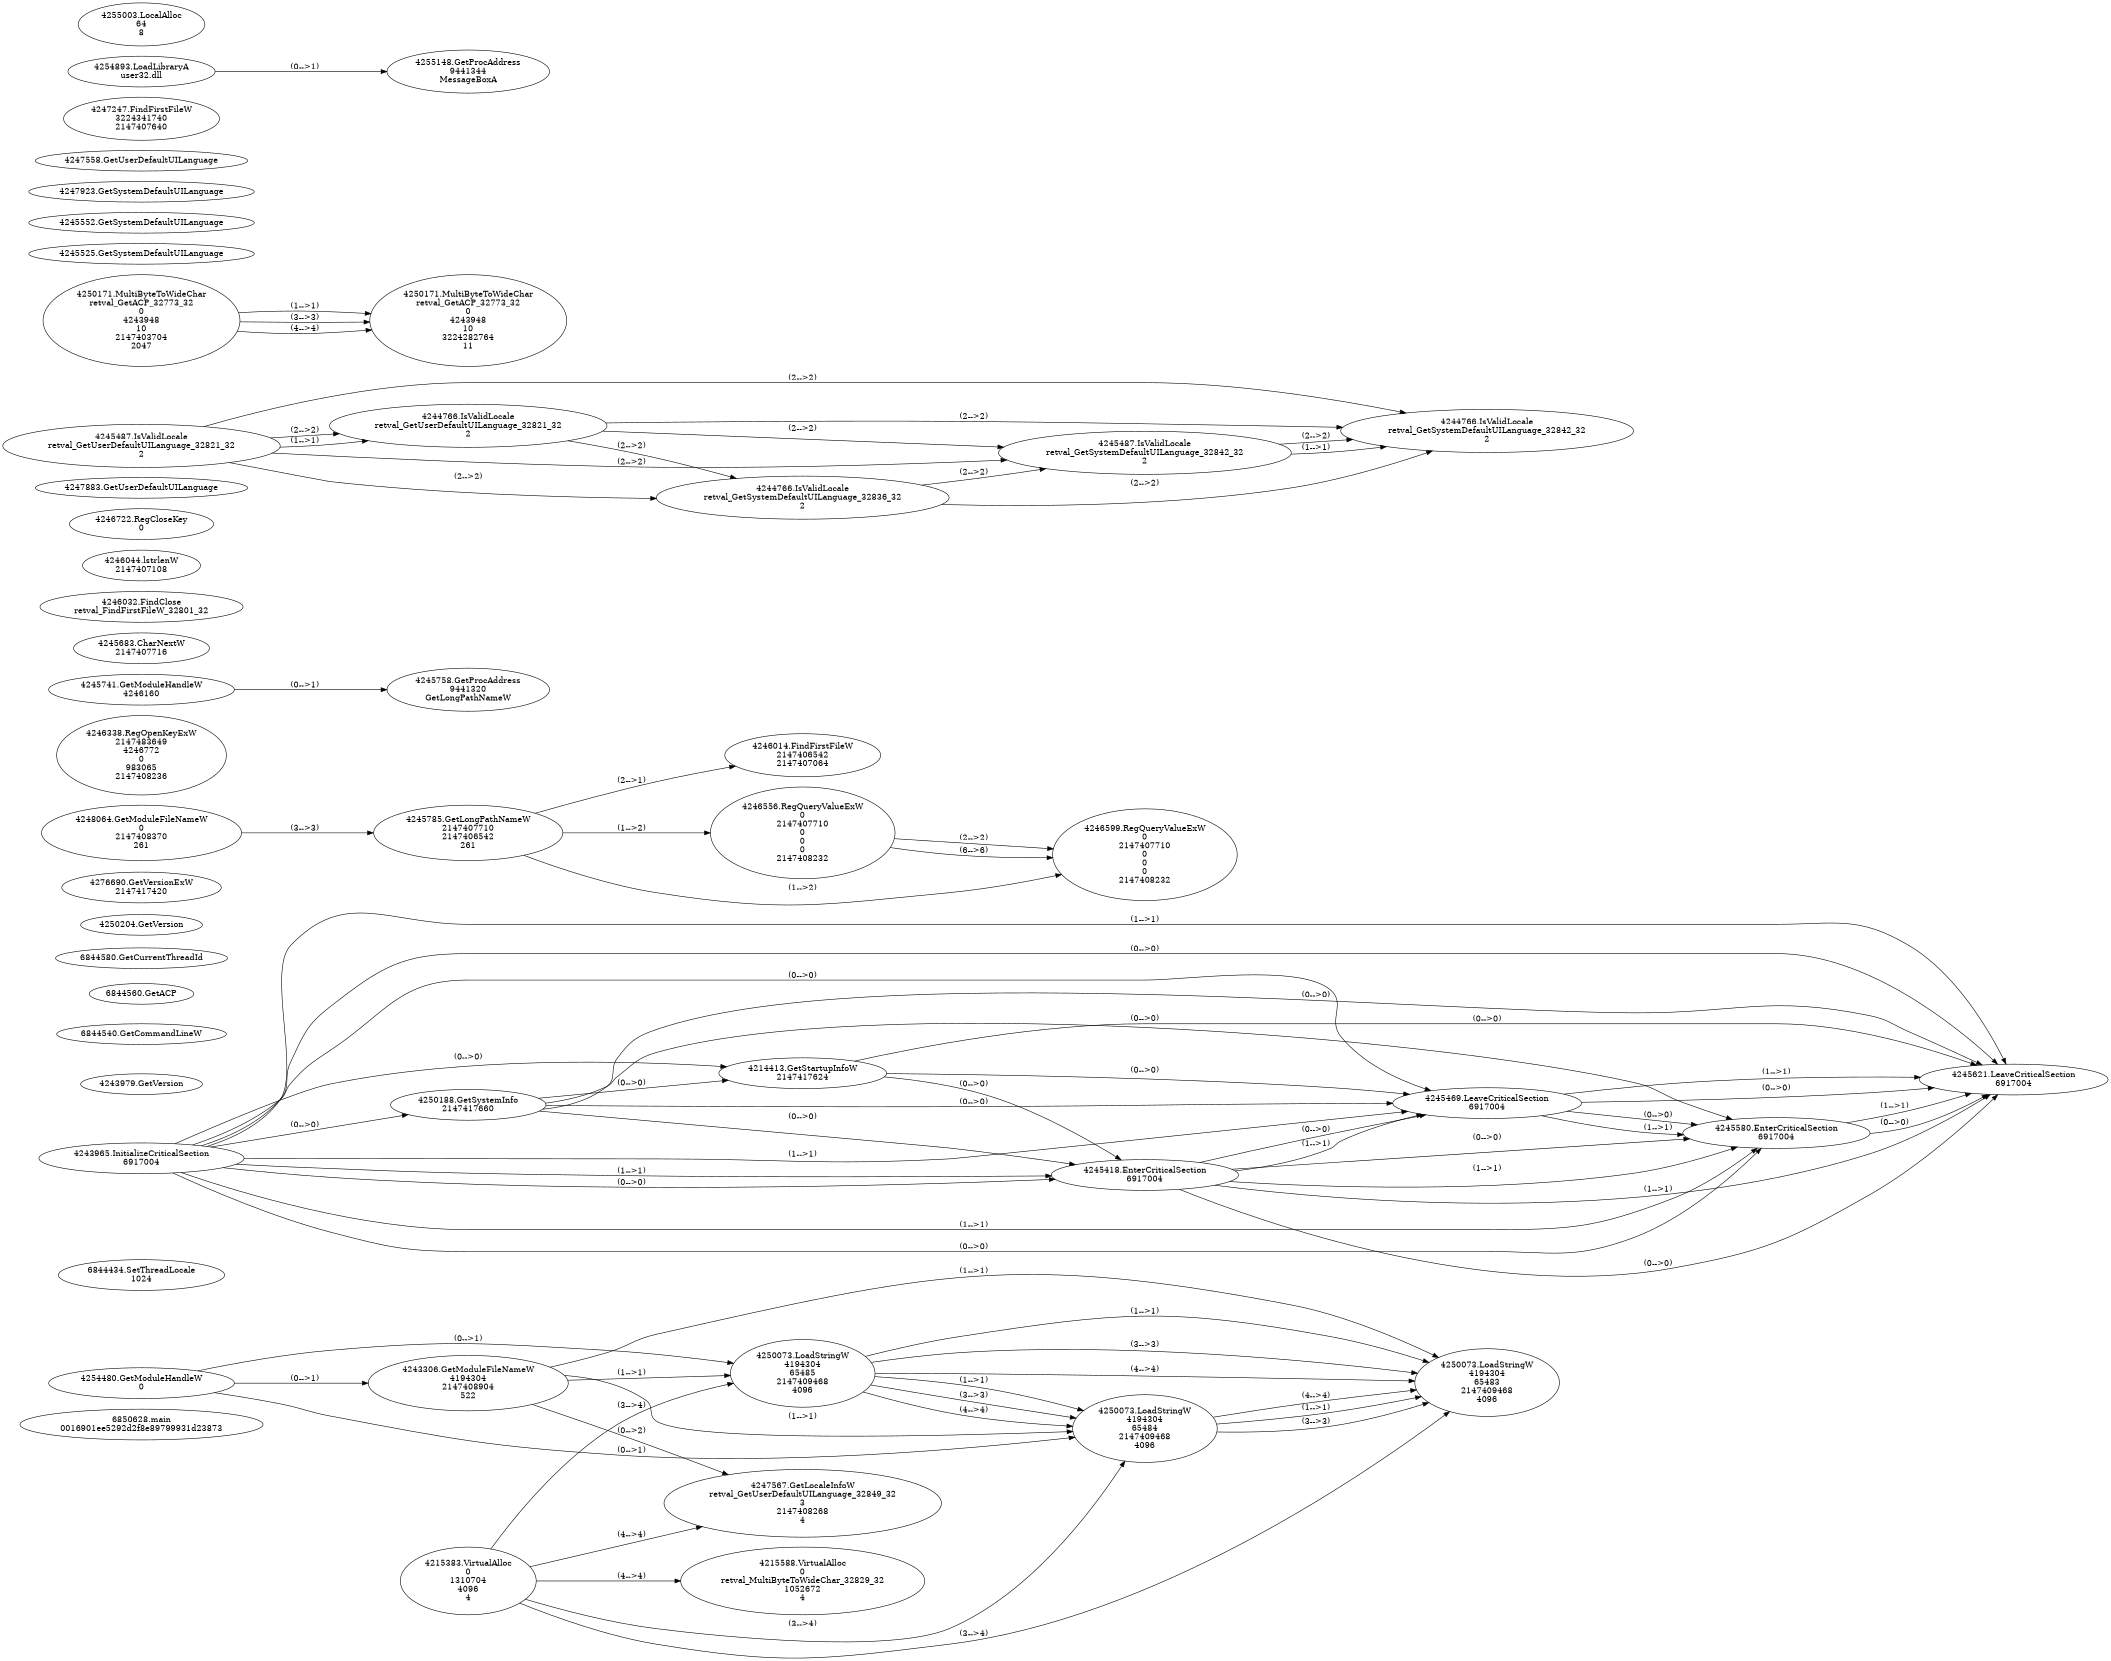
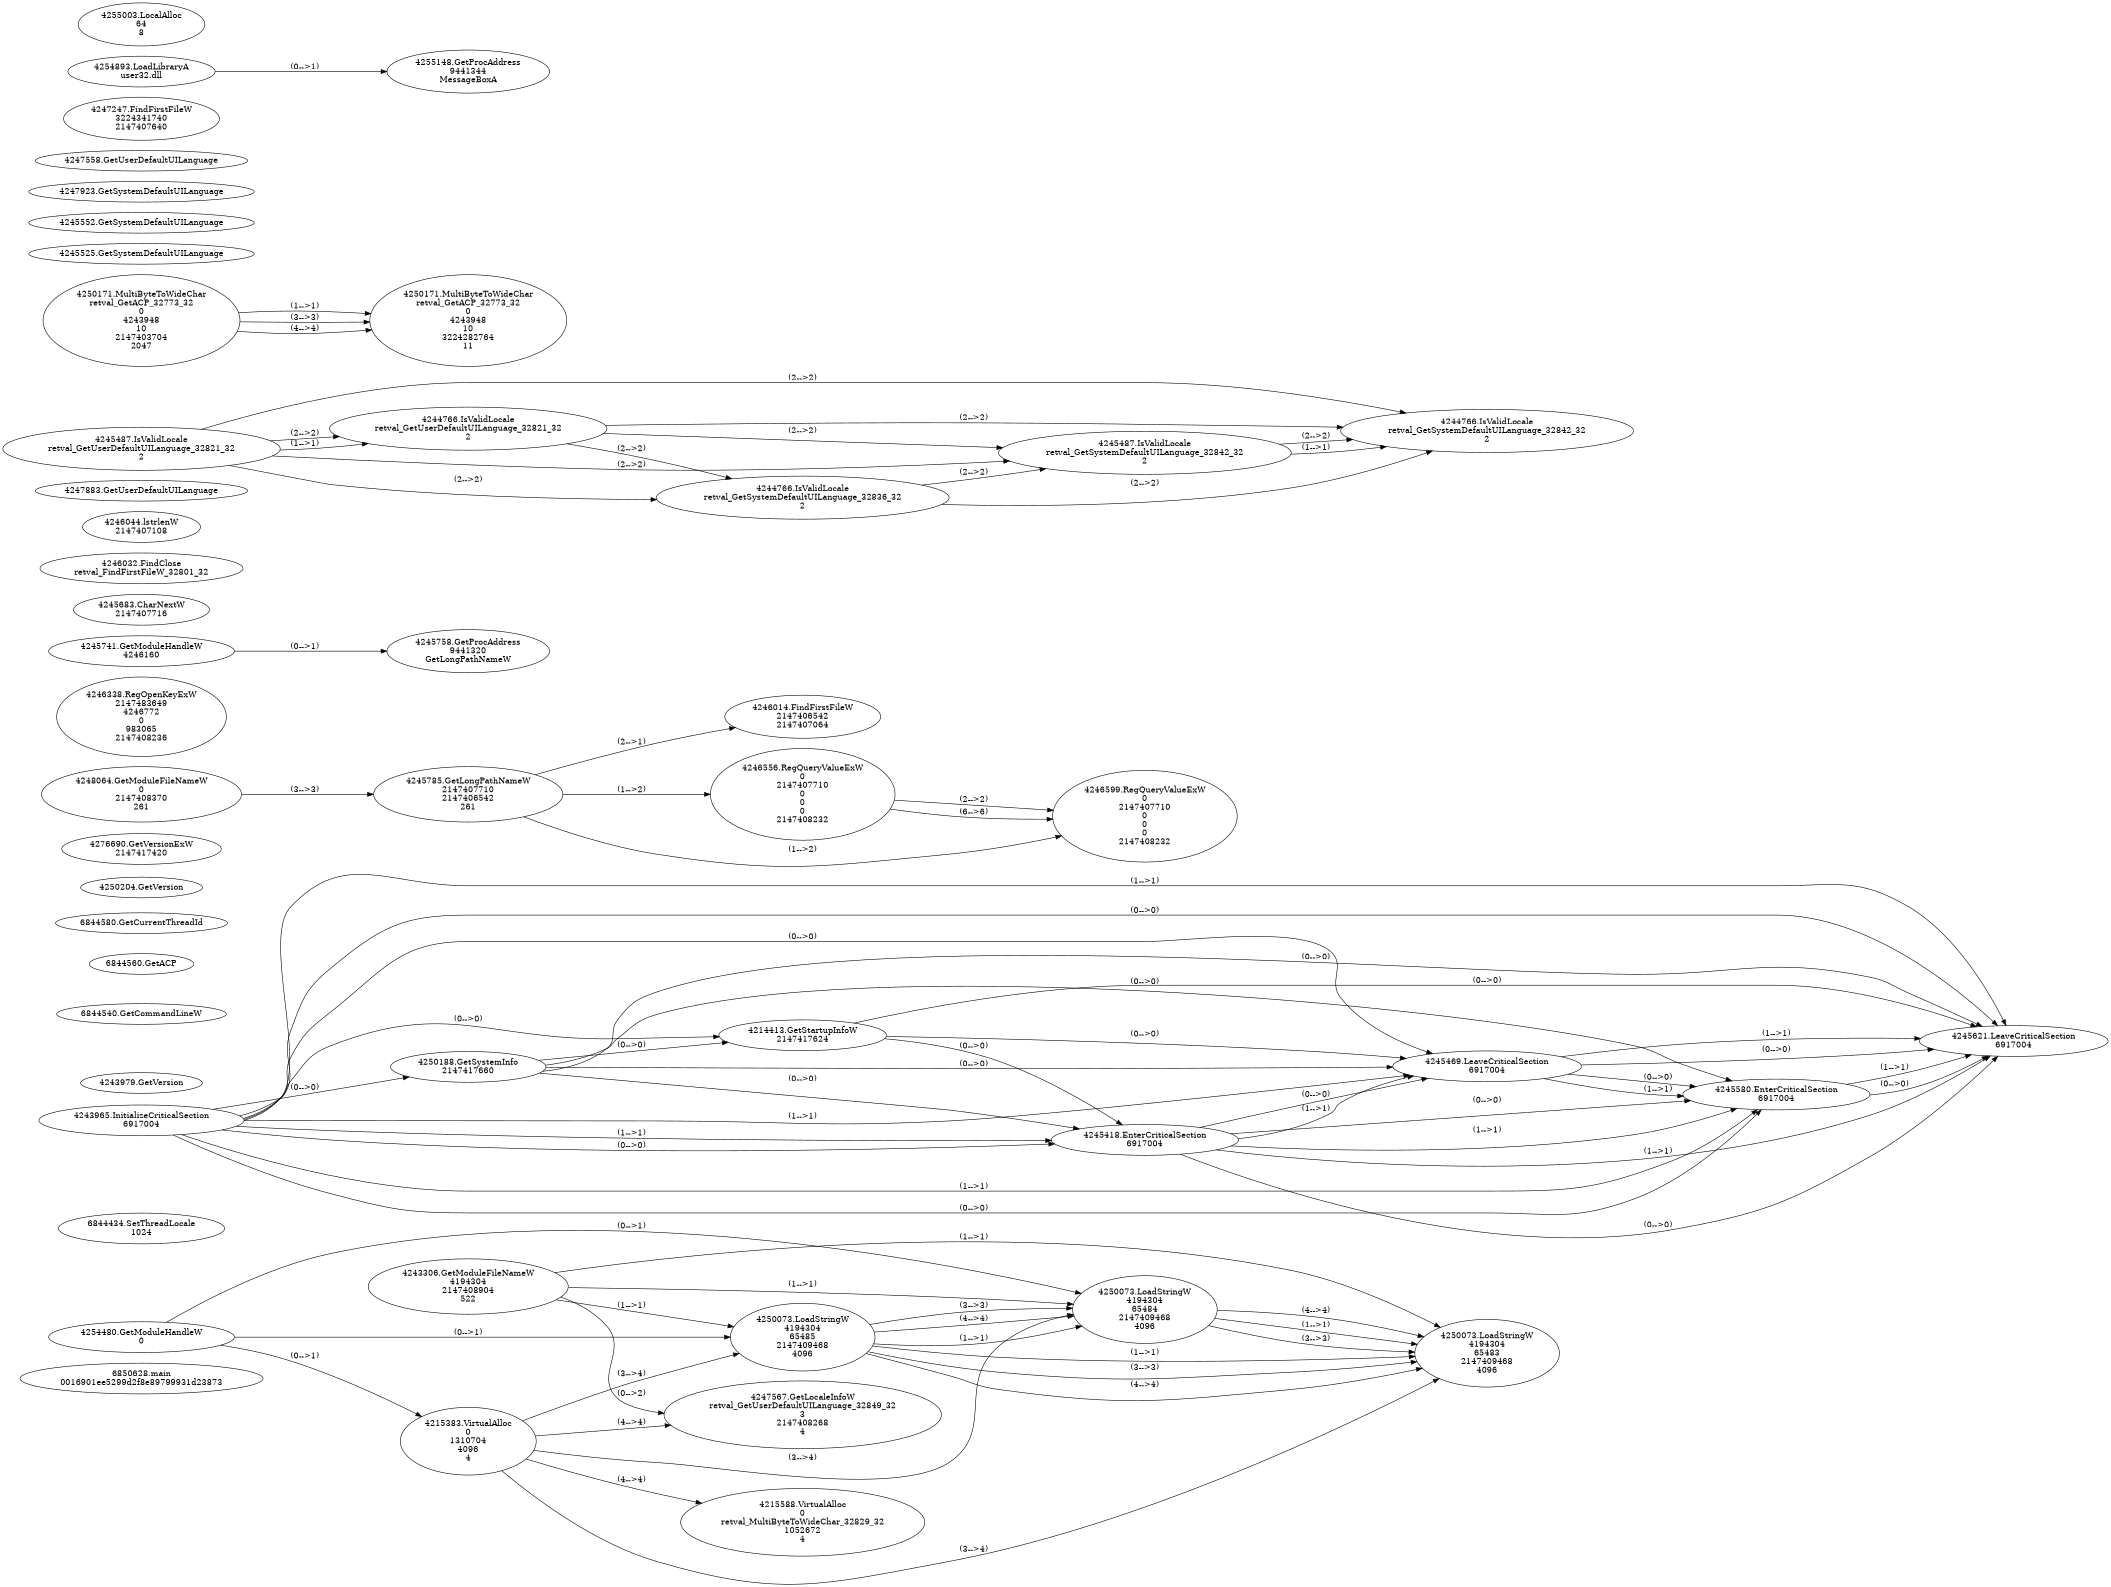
node "4246722.RegCloseKey 0": removed
edge "4254480.GetModuleHandleW 0" -> "4243306.GetModuleFileNameW 4194304 2147408904 522": now "4254480.GetModuleHandleW 0" -> "4215383.VirtualAlloc 0 1310704 4096 4"
node "6850628.main 0016901ee5292d2f8e89799931d23873": label "6850628.main 0016901ee5292d2f8e89799931d23873" -> "6850628.main 0016901ee5299d2f8e89799931d23873"
